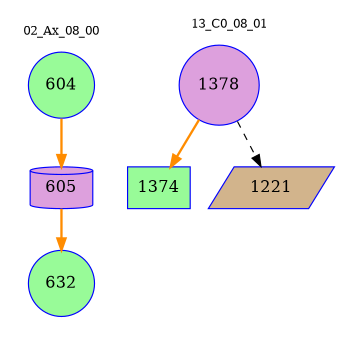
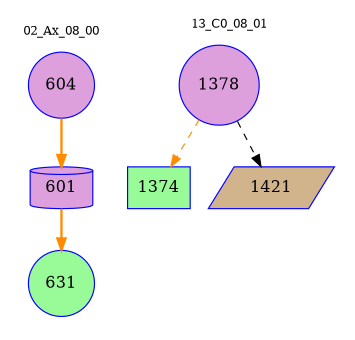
node "604": fillcolor palegreen -> plum
edge "1378" -> "1374": style bold -> dashed
node "605": label "605" -> "601"
node "1221": label "1221" -> "1421"
node "632": label "632" -> "631"
